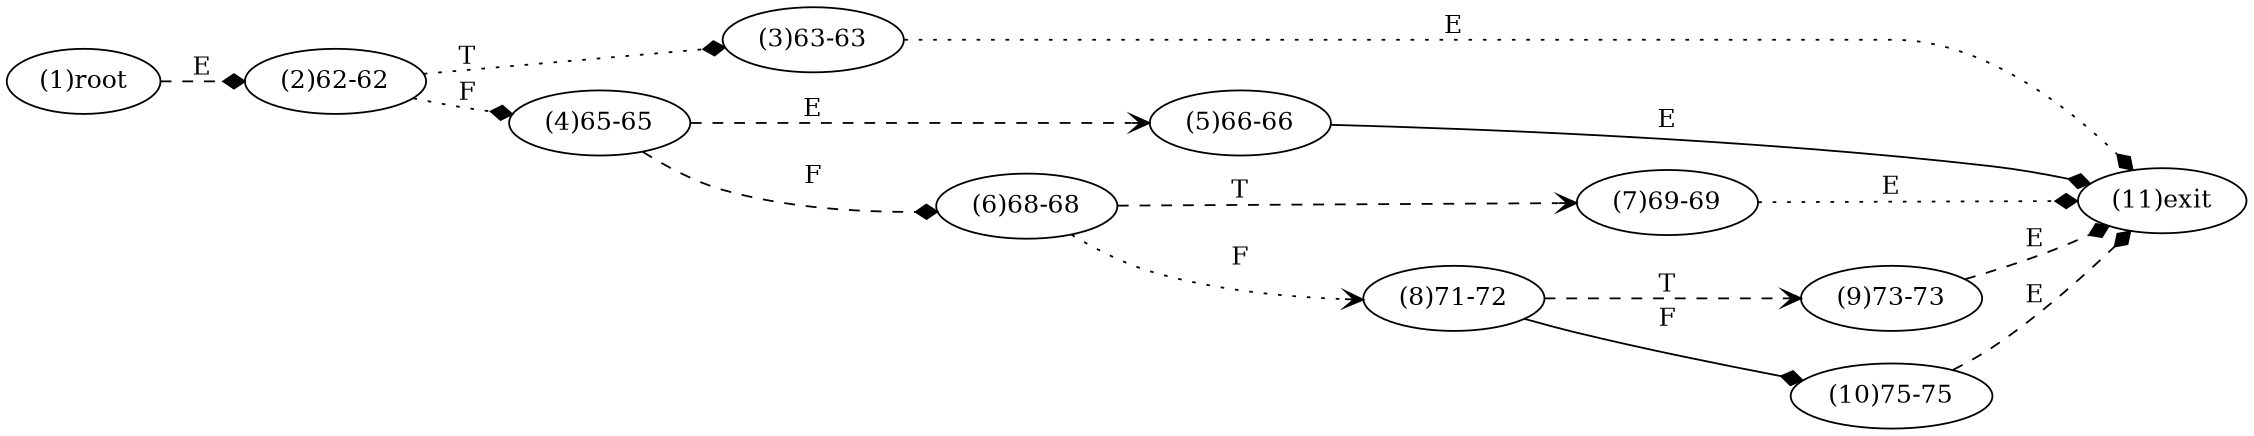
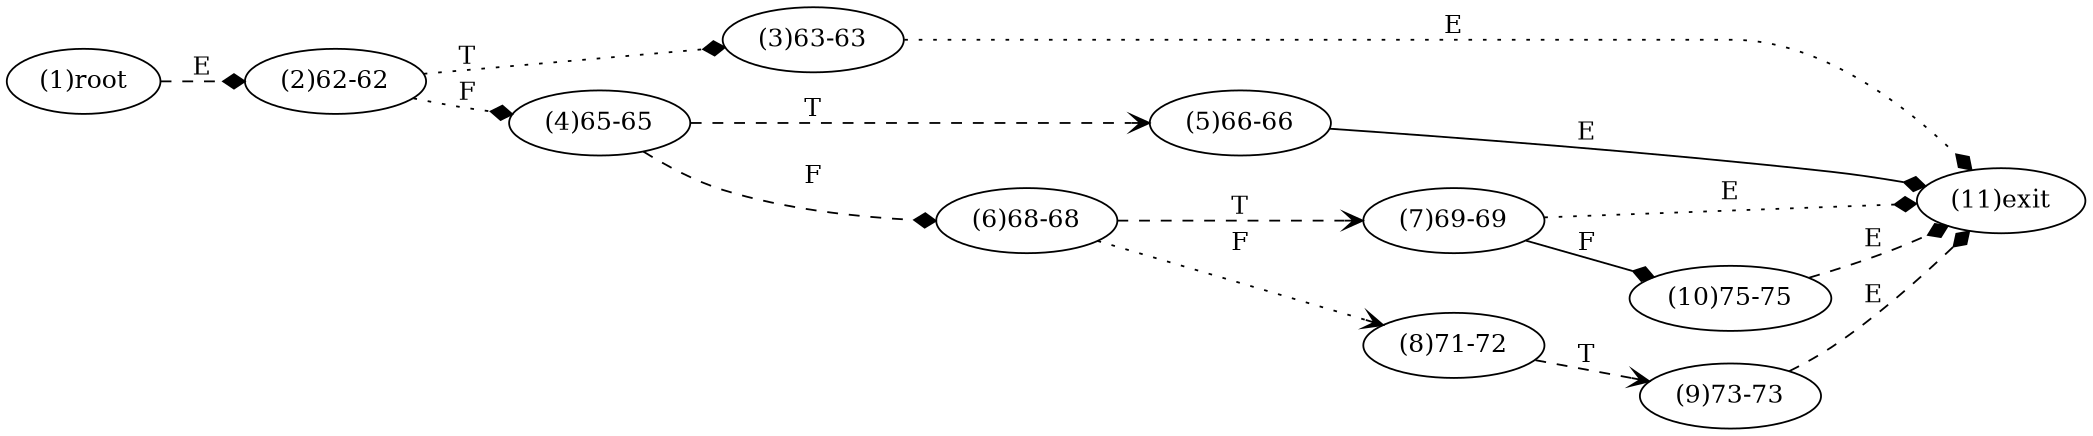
edge "(4)65-65" -> "(5)66-66": label "E" -> "T"
edge "(8)71-72" -> "(10)75-75": now "(7)69-69" -> "(10)75-75"
